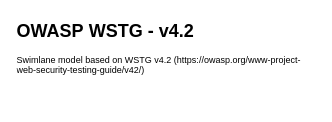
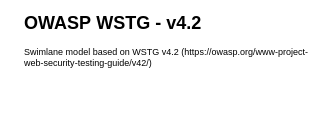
node "OWASP WSTG - v4.2Swimlane model based on WSTG v4.2 (https://owasp.org/www-project-web-security-testing-guide/v42/)": moved (165, 60) -> (173, 53)
